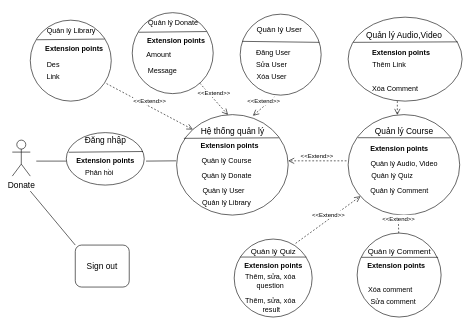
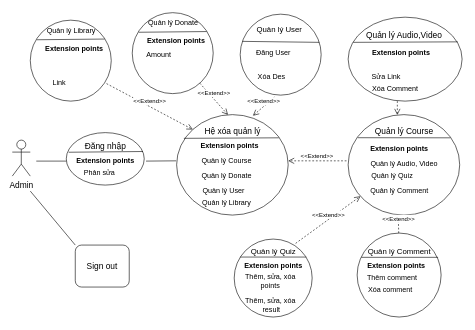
node "Des": removed
node "Sửa User": removed
node "Thêm Link": removed
node "Message": removed
node "Link": moved (53, 77) -> (59, 83)
node "Xóa User": label "Xóa User" -> "Xóa Des"
node "Sửa Link": added
node "Hệ thống quản lý": label "Hệ thống quản lý" -> "Hệ xóa quản lý"
node "Đăng nhập": moved (105, 140) -> (105, 146)
node "Phản hồi": label "Phản hồi" -> "Phản sửa"
node "Donate": label "Donate" -> "Admin"
node "Thêm comment": added
node "Thêm, sửa, xóa question": label "Thêm, sửa, xóa question" -> "Thêm, sửa, xóa points"
node "Sửa comment": removed
